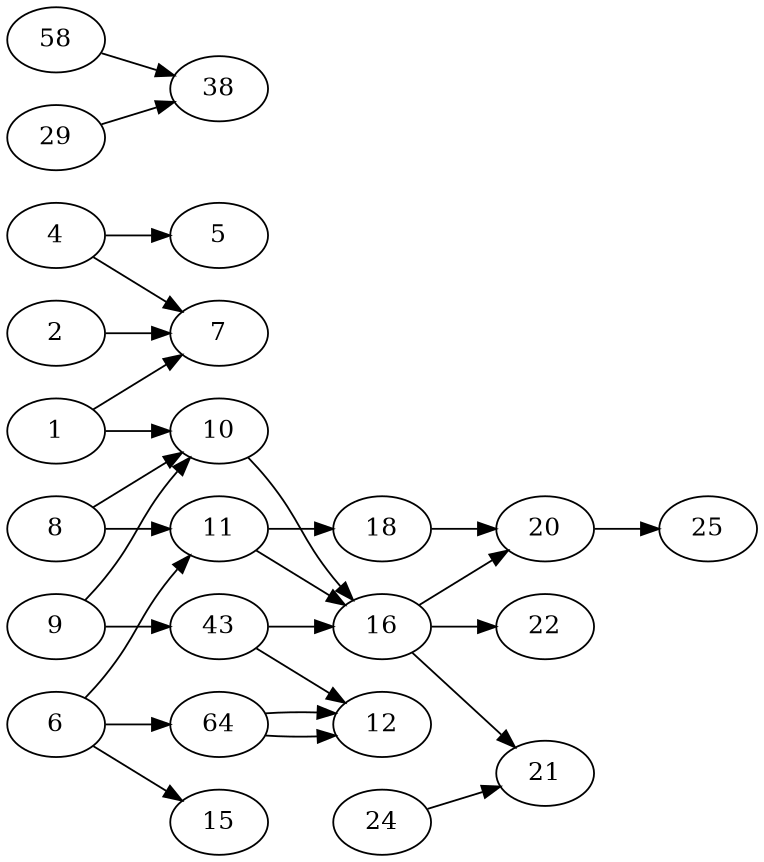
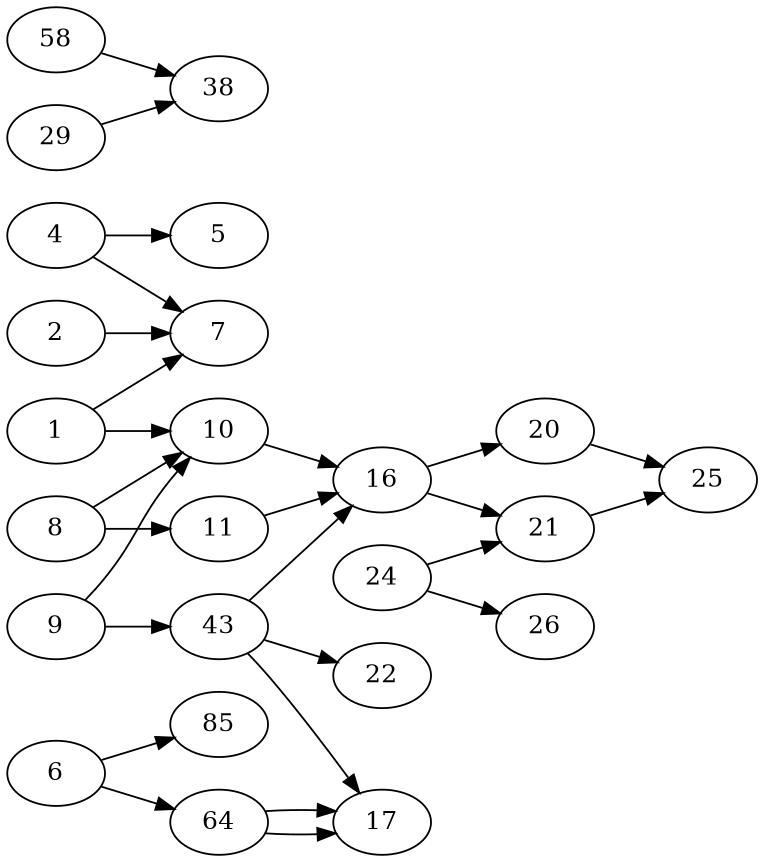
edge "21" -> "25": added
node "18": removed
edge "16" -> "22": now "43" -> "22"
node "26": added
edge "6" -> "11": removed
node "12": label "12" -> "17"
node "15": label "15" -> "85"
